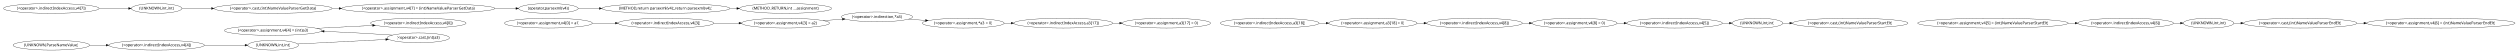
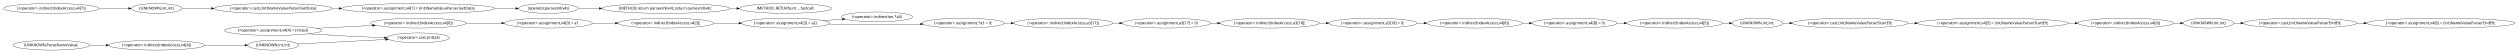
node "(METHOD_RETURN,int __assignment)": label "(METHOD_RETURN,int __assignment)" -> "(METHOD_RETURN,int __fastcall)"
edge "(<operator>.indirection,*a3)" -> "(<operator>.assignment,*a3 = 0)": now "(<operator>.assignment,v4[3] = a2)" -> "(<operator>.assignment,*a3 = 0)"
edge "(<operator>.indirectIndexAccess,v4[0])" -> "(<operator>.assignment,v4[0] = a1)": added
edge "(<operator>.assignment,a3[17] = 0)" -> "(<operator>.indirectIndexAccess,a3[18])": added
edge "(<operator>.cast,(int)NameValueParserStartElt)" -> "(<operator>.assignment,v4[5] = (int)NameValueParserStartElt)": added
edge "(<operator>.cast,(int)a3)" -> "(<operator>.assignment,v4[4] = (int)a3)": reversed
